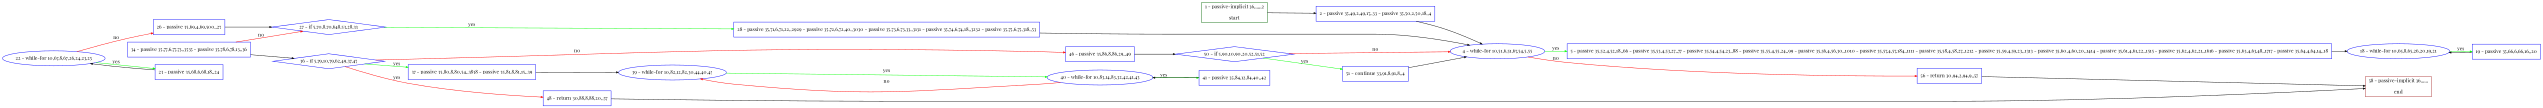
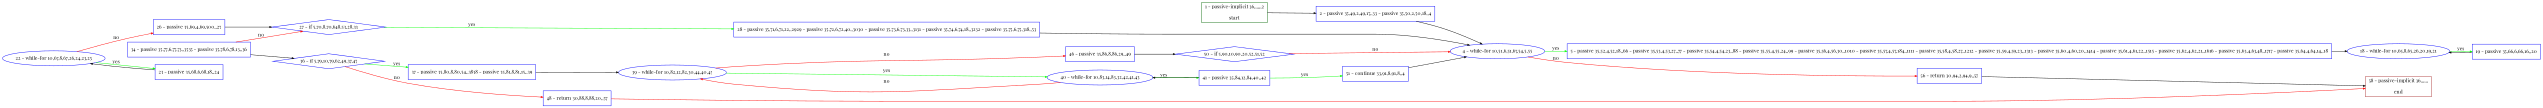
edge "36 - if 5,79,10,79,62,49,37,47" -> "46 - passive 35,86,8,86,29,,49": now "39 - while-for 10,82,12,82,30,44,40,45" -> "46 - passive 35,86,8,86,29,,49"
edge "50 - if 5,90,10,90,20,52,51,52" -> "51 - continue 33,91,8,91,8,,4": now "41 - passive 35,84,12,84,40,,42" -> "51 - continue 33,91,8,91,8,,4"
edge "36 - if 5,79,10,79,62,49,37,47" -> "48 - return 30,88,8,88,20,,57": label "yes" -> "no"
edge "48 - return 30,88,8,88,20,,57" -> "58 - passive-implicit 36,,,,,, end": color #000000 -> #ff0000
